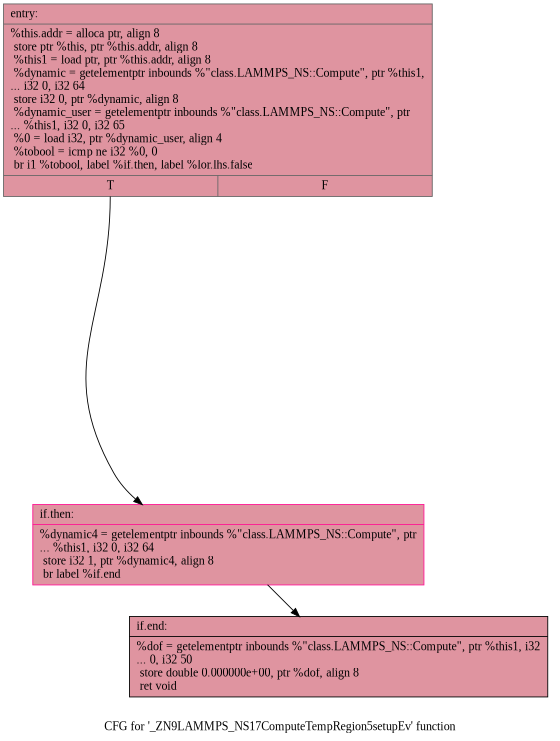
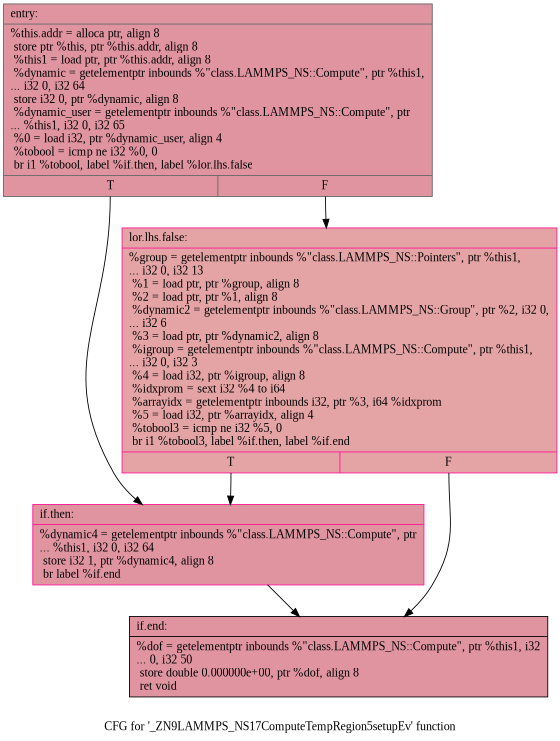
node "lor.lhs.false:": added
